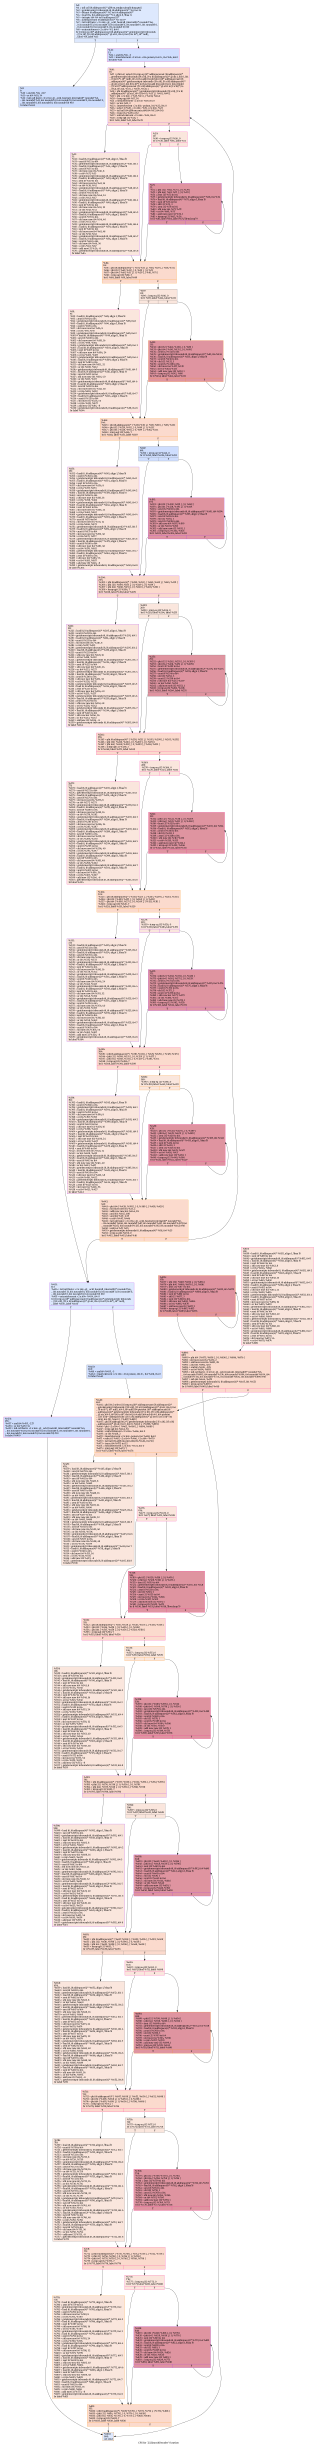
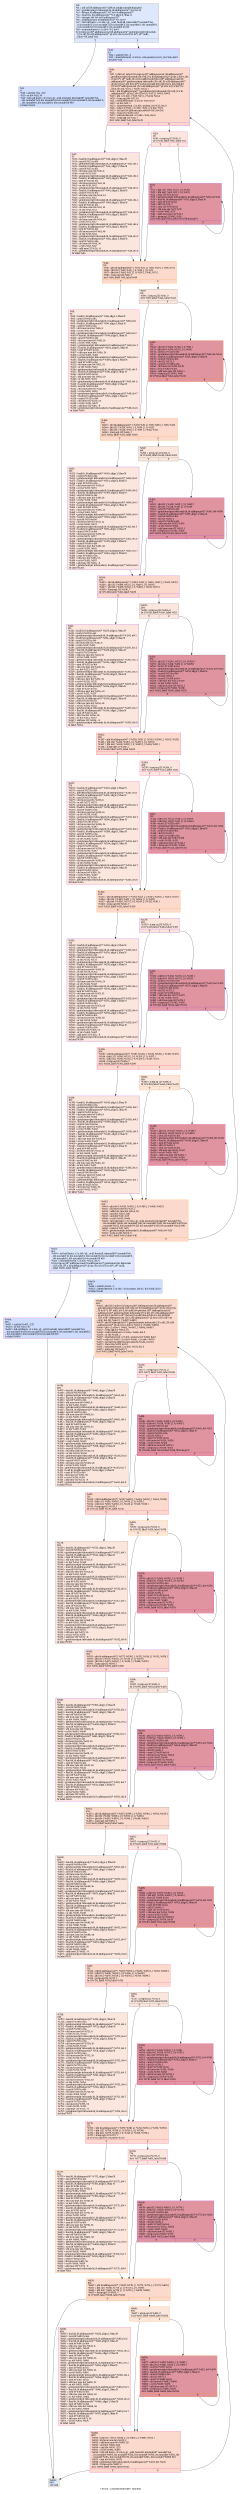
node "%149:": fillcolor #93b5fe70 -> #f3c7b170
edge "%478:" -> "%531:": added
node "%836:": added
